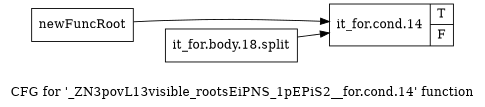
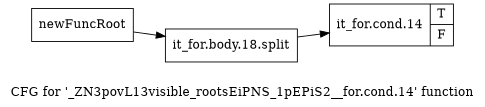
edge "newFuncRoot" -> "it_for.cond.14": now "newFuncRoot" -> "it_for.body.18.split"
